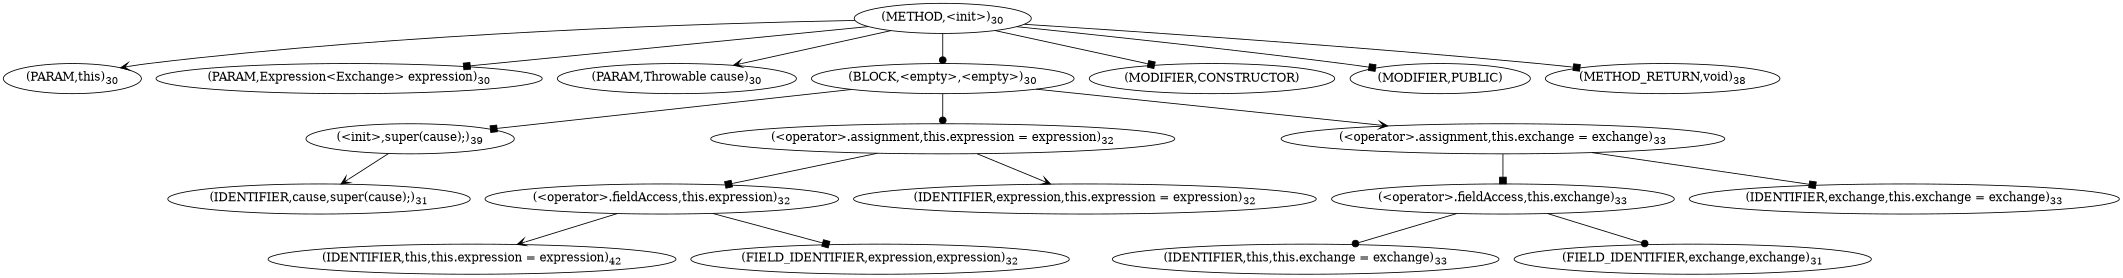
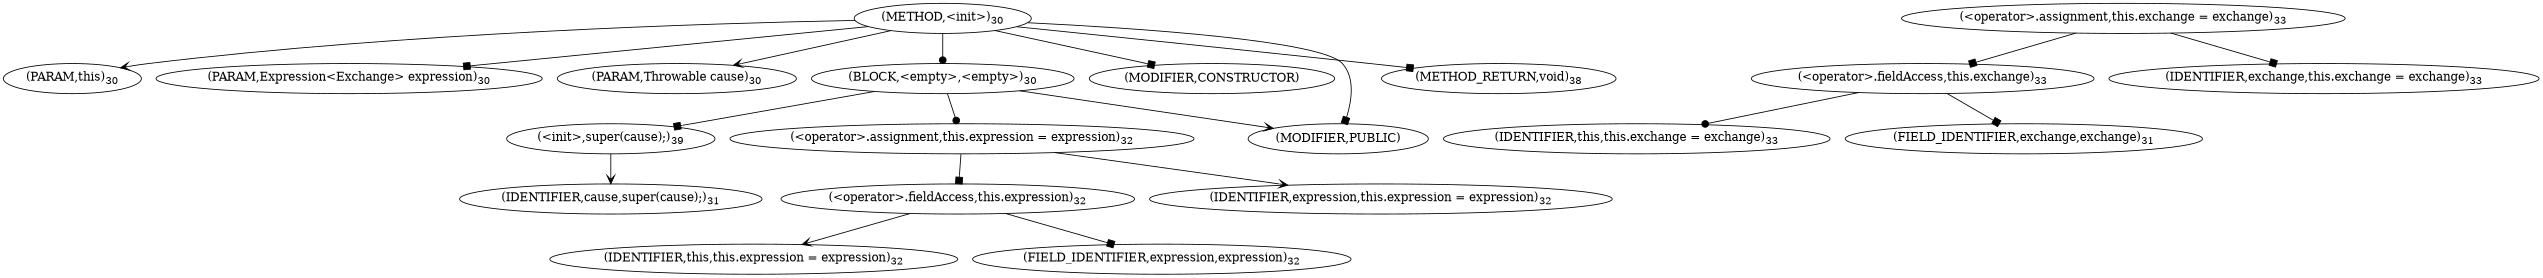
edge "(BLOCK,<empty>,<empty>)" -> "(<operator>.assignment,this.exchange = exchange)": now "(BLOCK,<empty>,<empty>)" -> "(MODIFIER,PUBLIC)"
edge "(<operator>.fieldAccess,this.exchange)" -> "(FIELD_IDENTIFIER,exchange,exchange)": arrowhead dot -> box
node "(IDENTIFIER,this,this.expression = expression)": text "42" -> "32"
